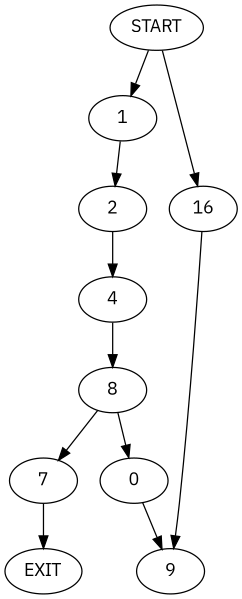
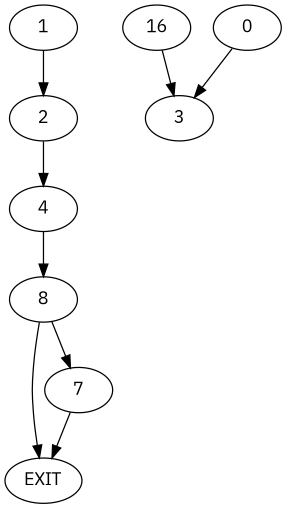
node "START": removed
edge "8" -> "0": now "8" -> "EXIT"
node "9": label "9" -> "3"
